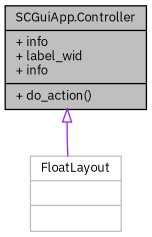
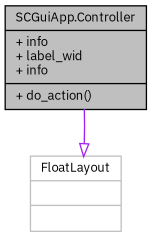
edge "FloatLayout" -> "SCGuiApp.Controller": reversed
